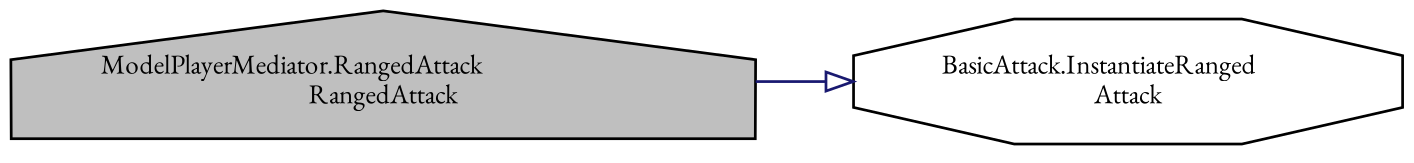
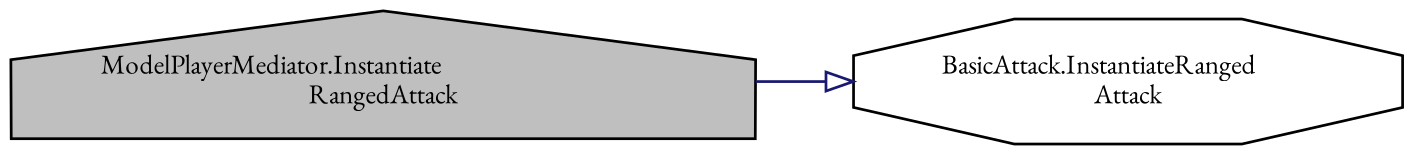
node "ModelPlayerMediator.RangedAttack RangedAttack": label "ModelPlayerMediator.RangedAttack RangedAttack" -> "ModelPlayerMediator.Instantiate RangedAttack"
